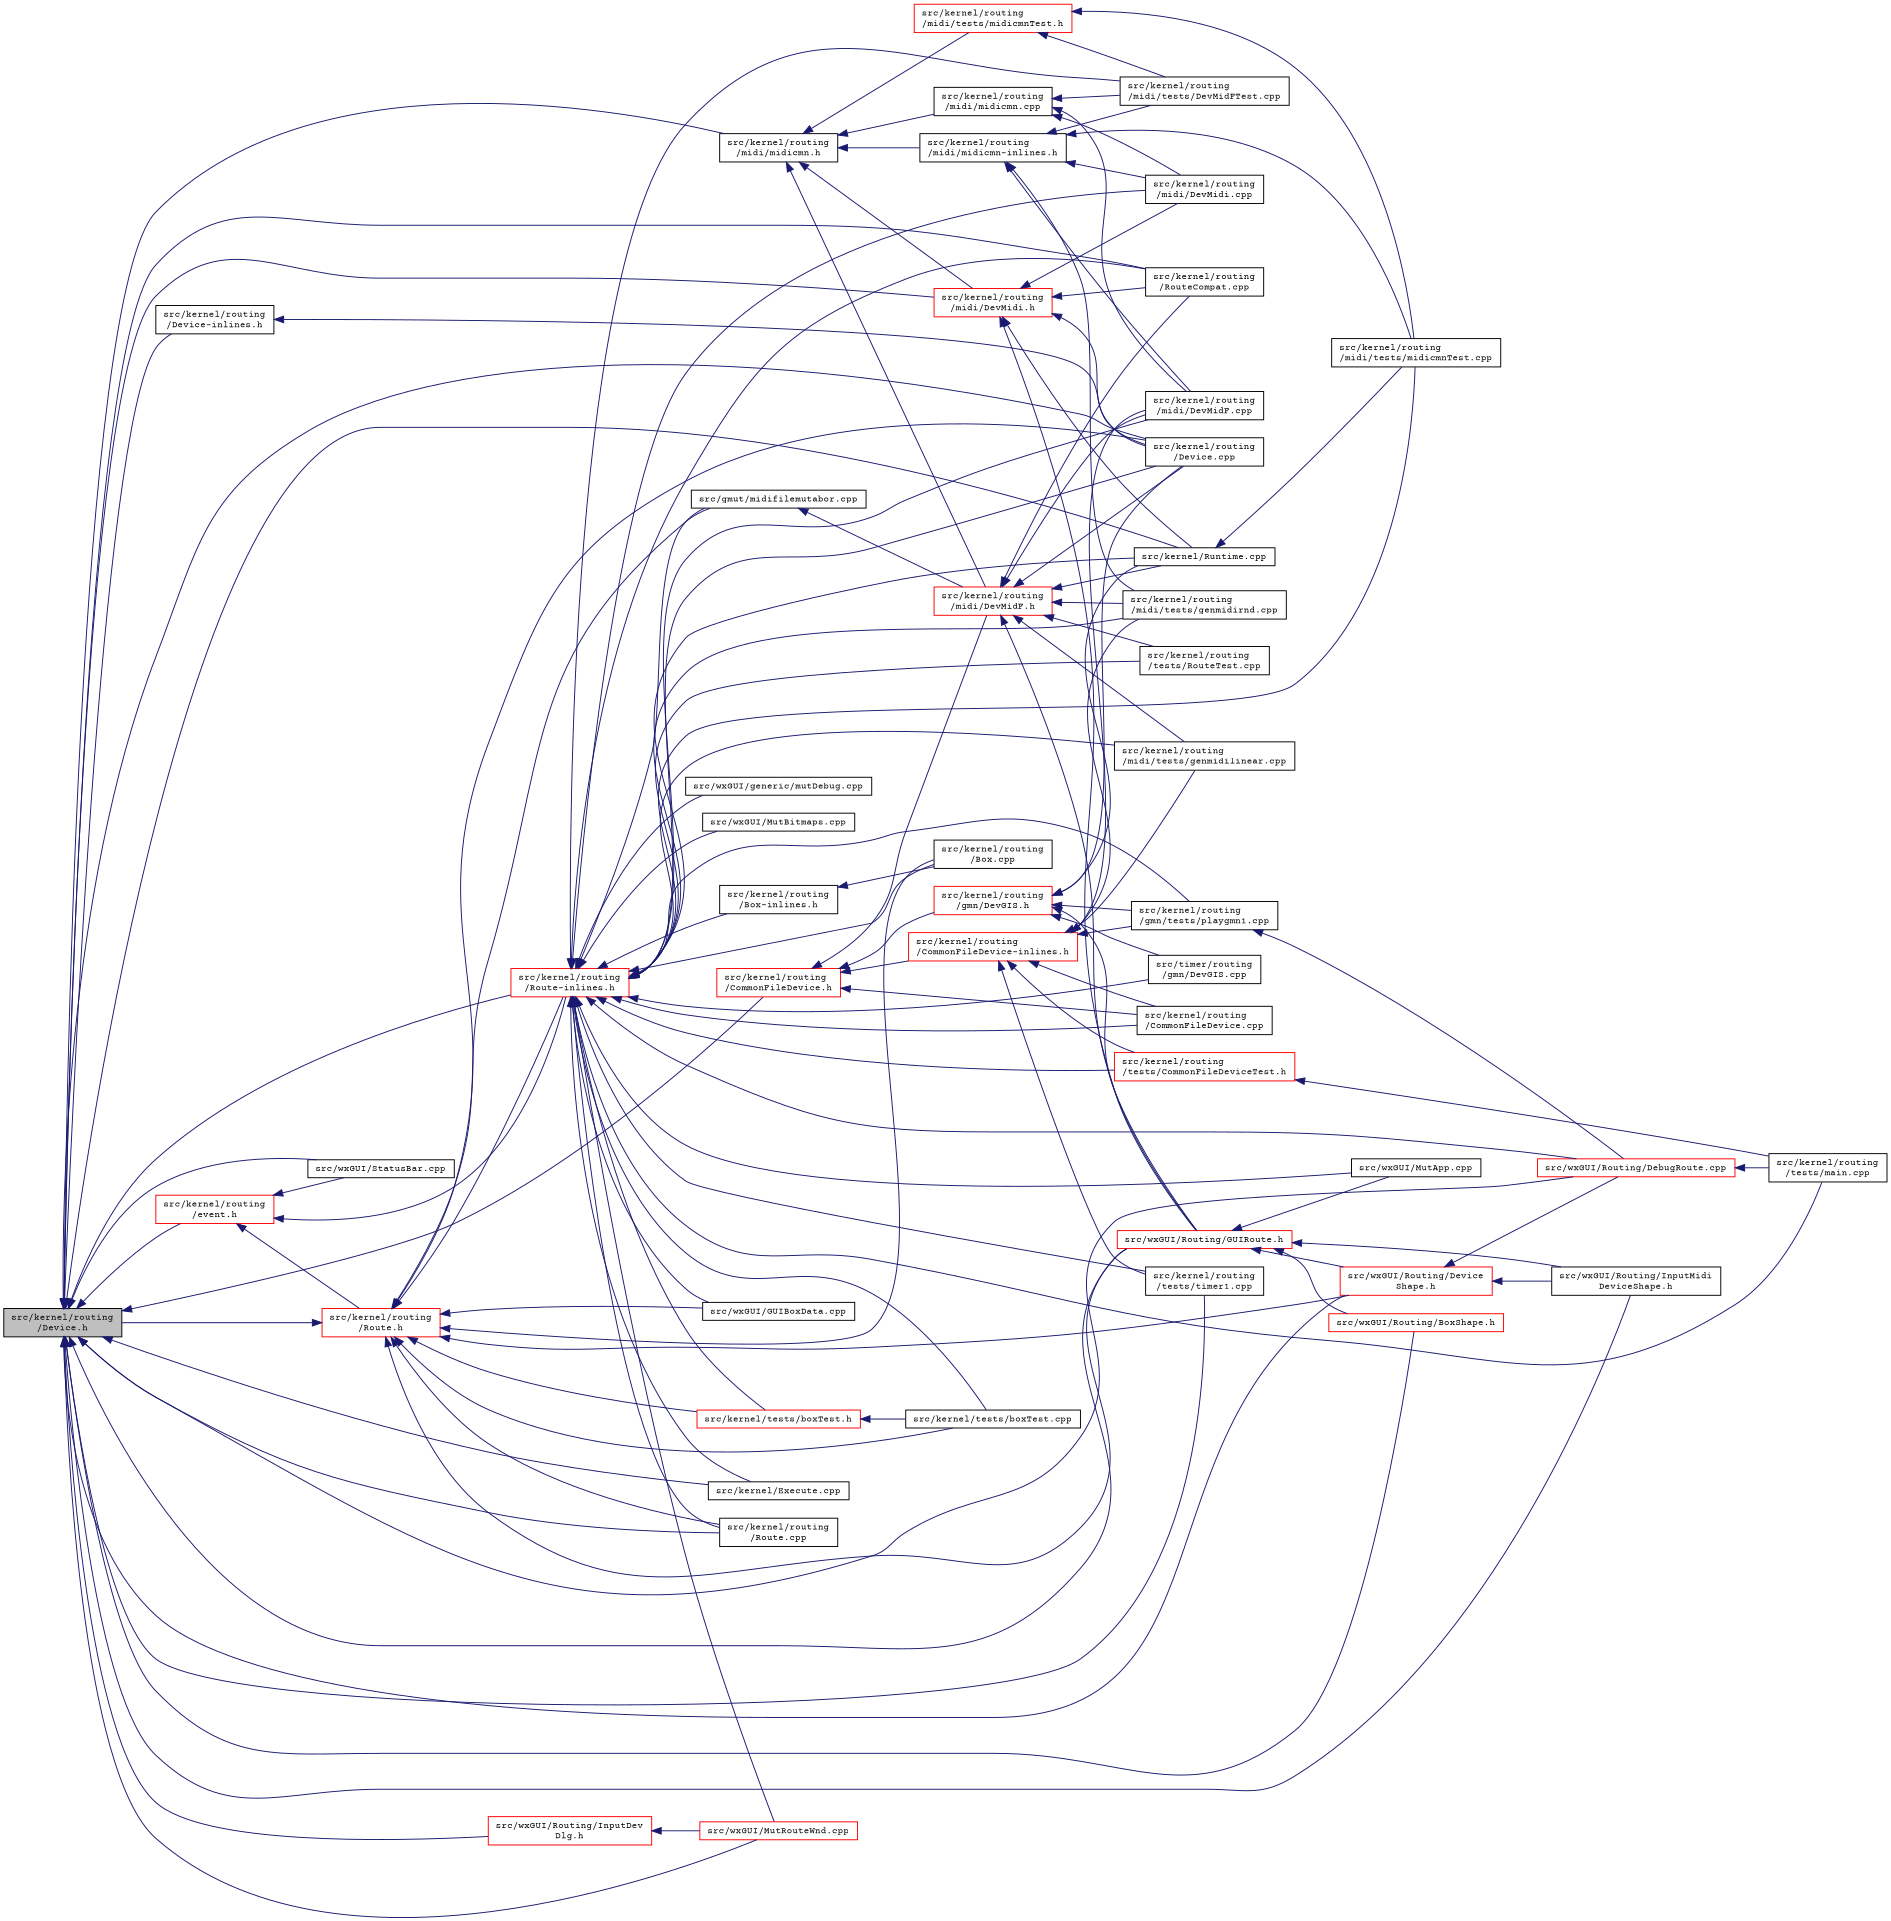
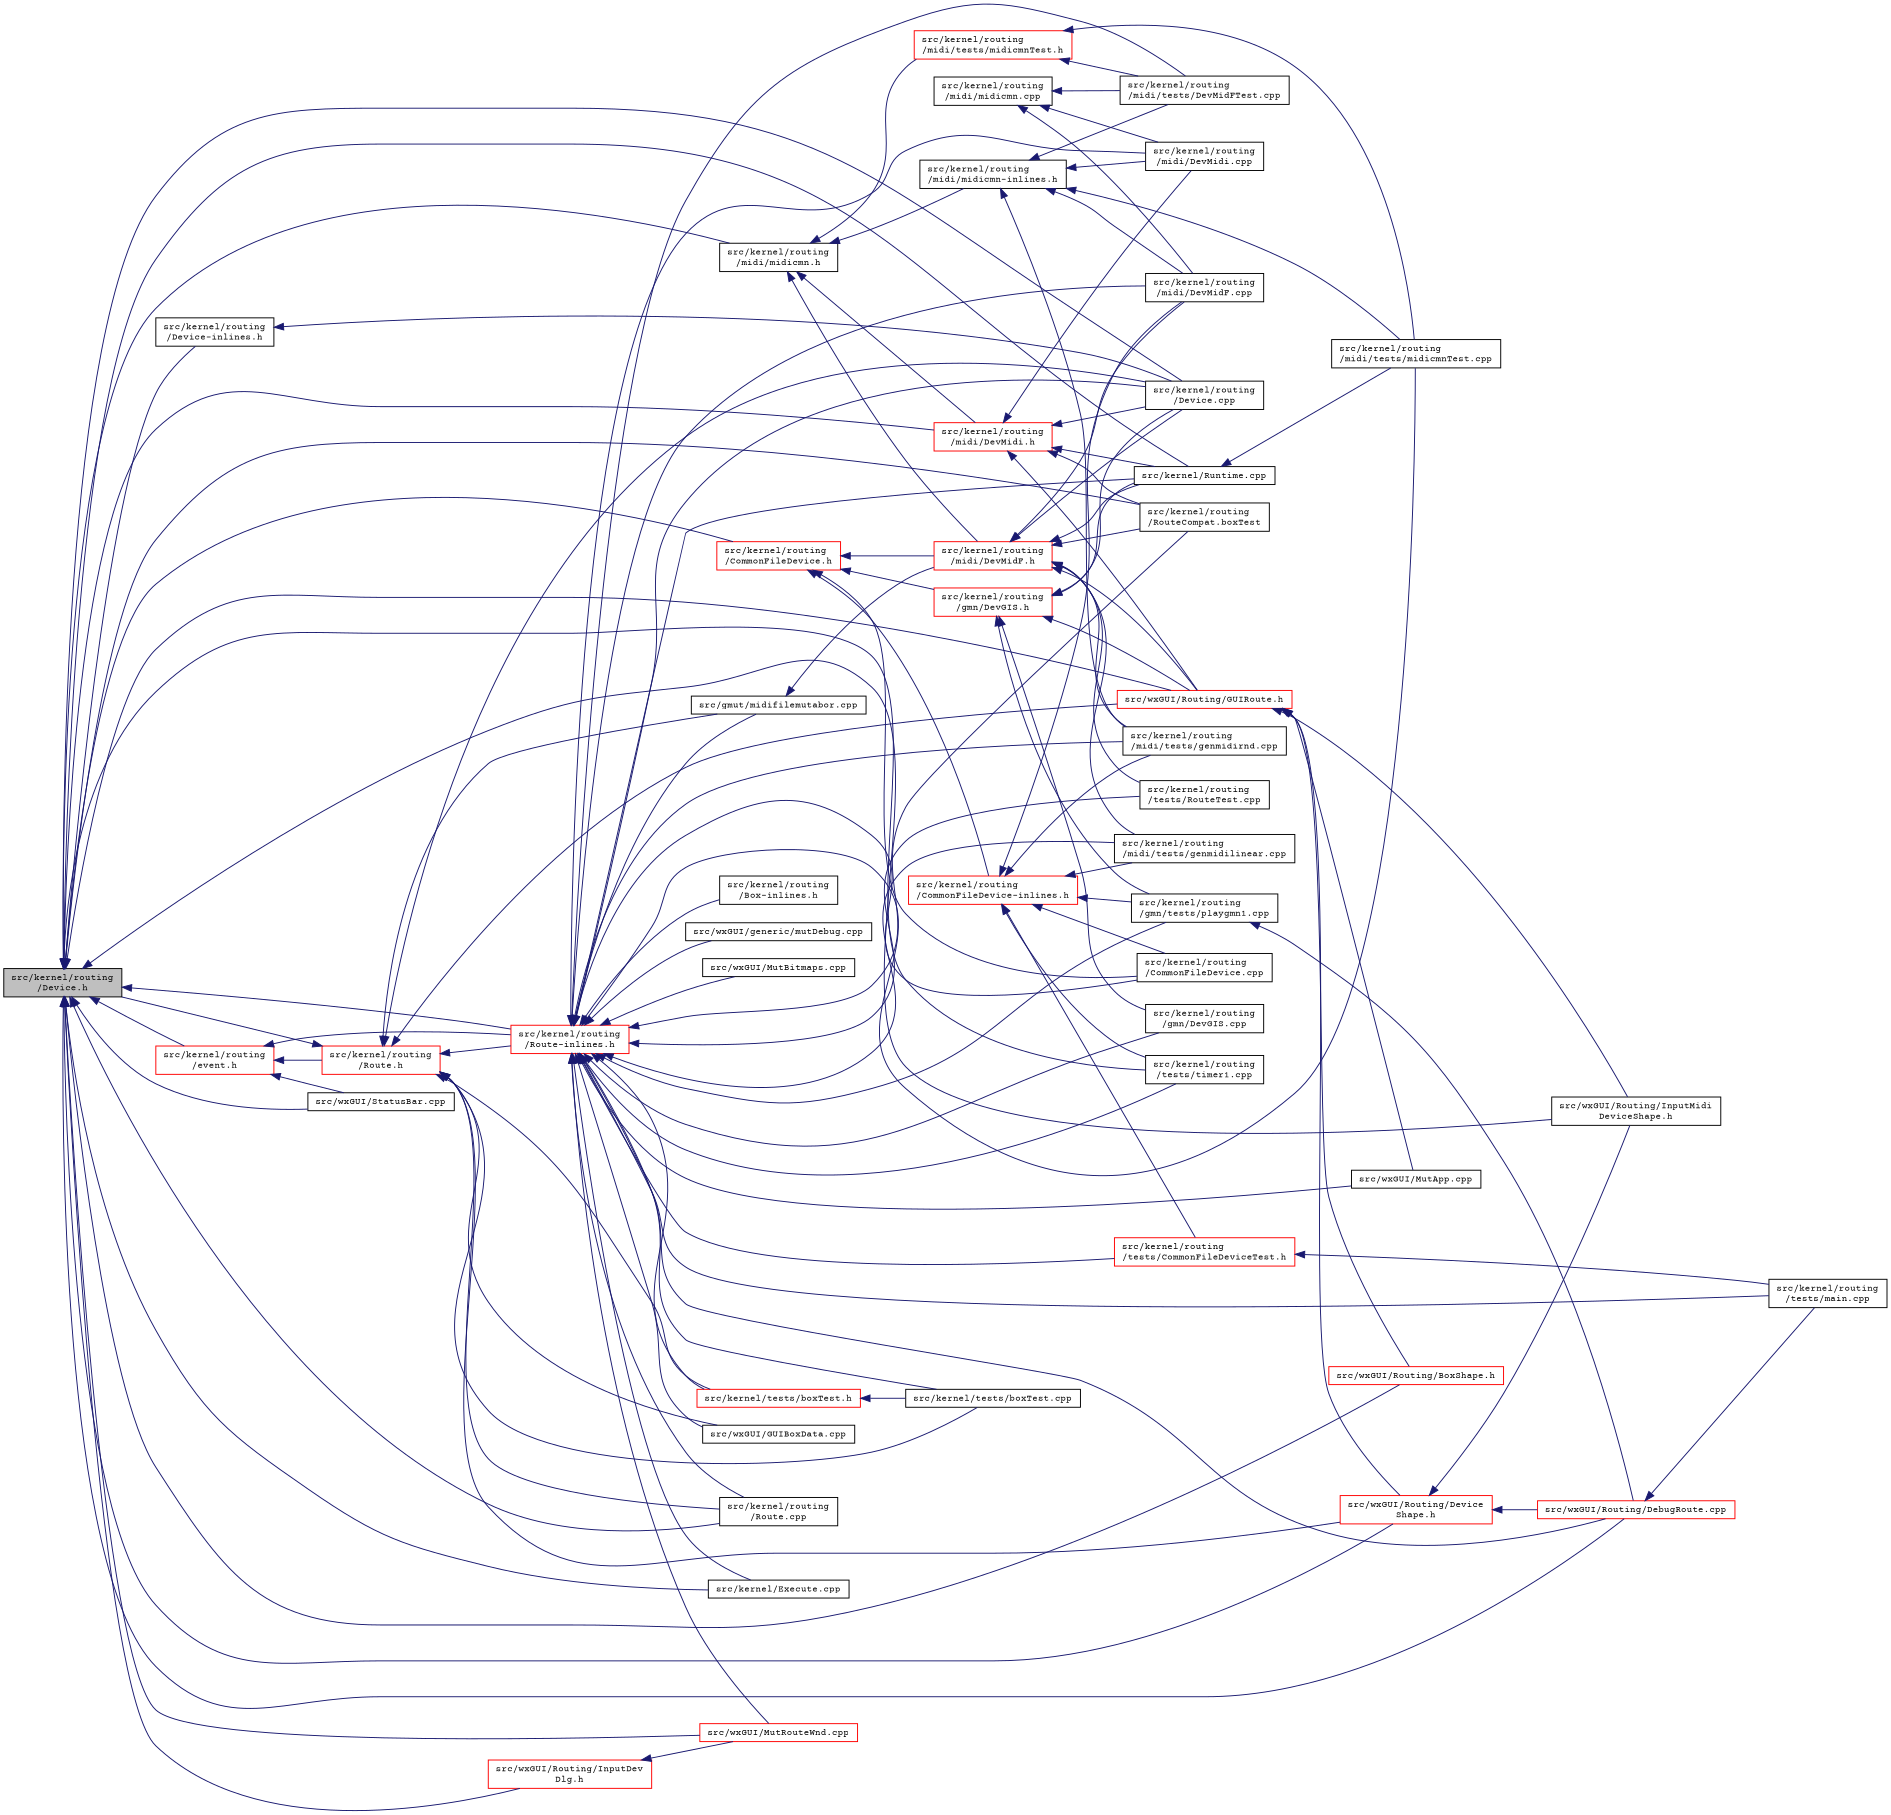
edge "src/kernel/routing /midi/midicmn.cpp" -> "src/kernel/routing /midi/midicmn.h": removed
node "src/kernel/routing /RouteCompat.cpp": label "src/kernel/routing /RouteCompat.cpp" -> "src/kernel/routing /RouteCompat.boxTest"
node "src/kernel/routing /Box.cpp": removed
node "src/timer/routing /gmn/DevGIS.cpp": label "src/timer/routing /gmn/DevGIS.cpp" -> "src/kernel/routing /gmn/DevGIS.cpp"
